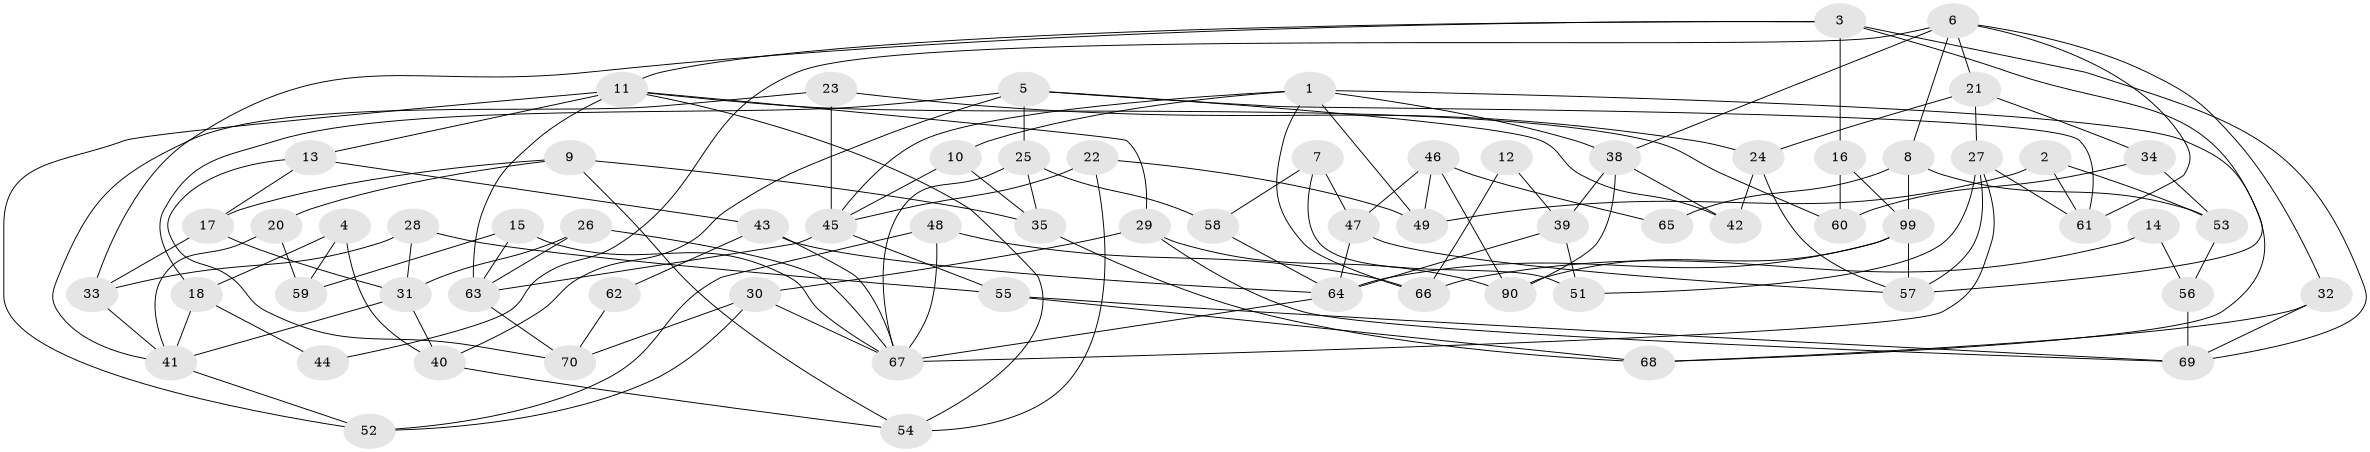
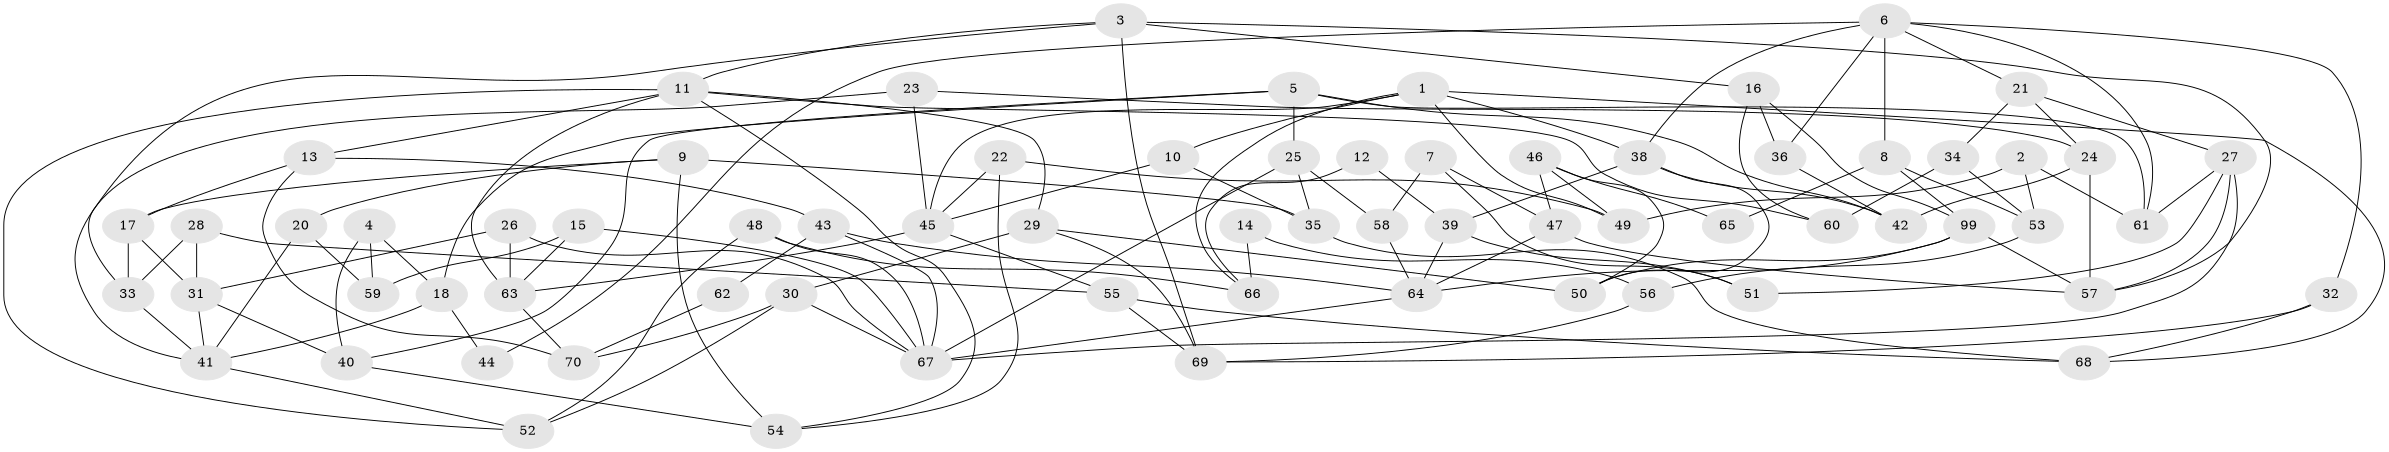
node "36": added
node "90": label "90" -> "50"
